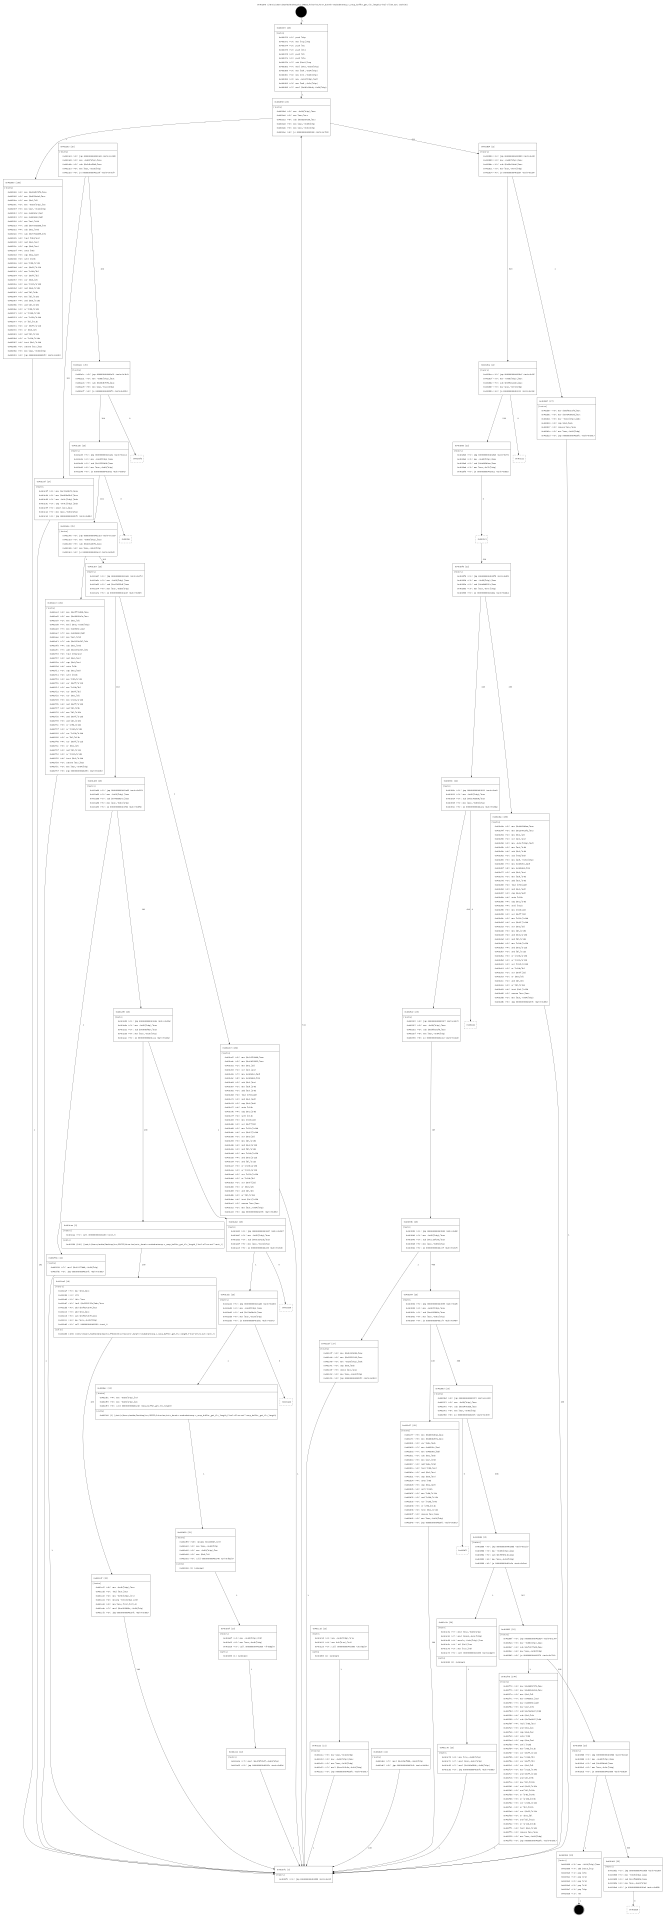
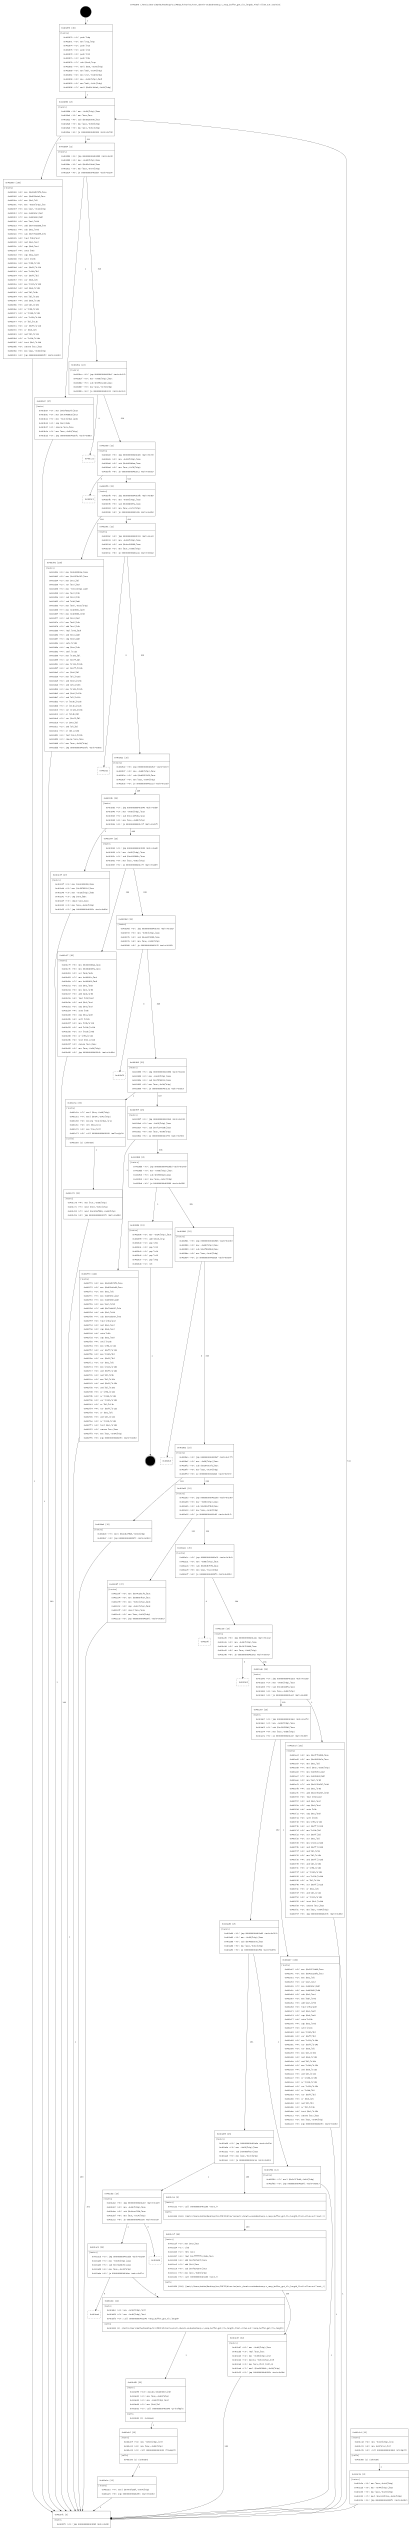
edge "0x4020c1" -> "0x4018f6 [22]": now "0x4018e0 [22]" -> "0x4018f6 [22]"
node "0x4019ea [25]": added
